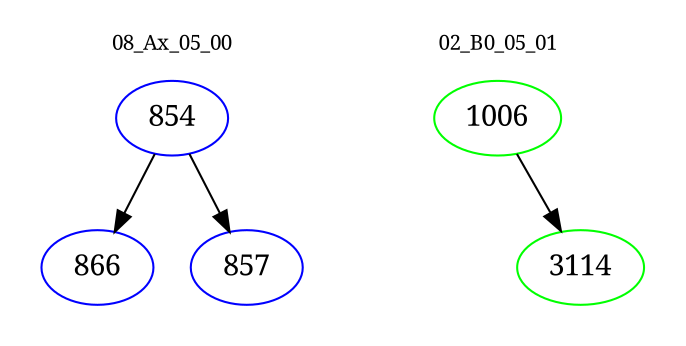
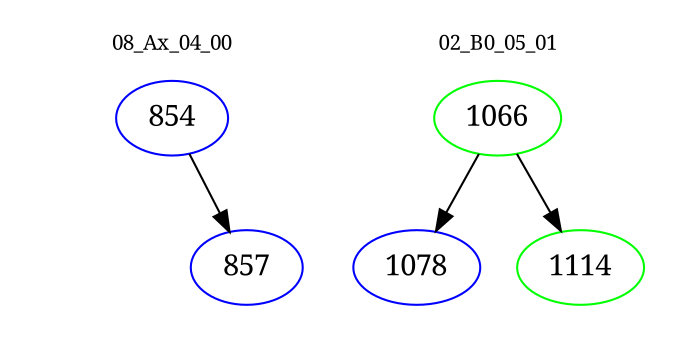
cluster "08_Ax_05_00": label "08_Ax_05_00" -> "08_Ax_04_00"
node "1006": label "1006" -> "1066"
node "866": removed
node "1078": added
node "3114": label "3114" -> "1114"
